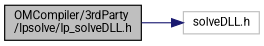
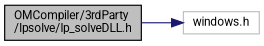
node "solveDLL.h": label "solveDLL.h" -> "windows.h"
